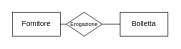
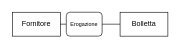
node "Erogazione": shape diamond -> rounded rectangle
